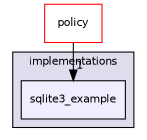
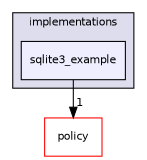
edge "policy" -> "sqlite3_example": reversed
